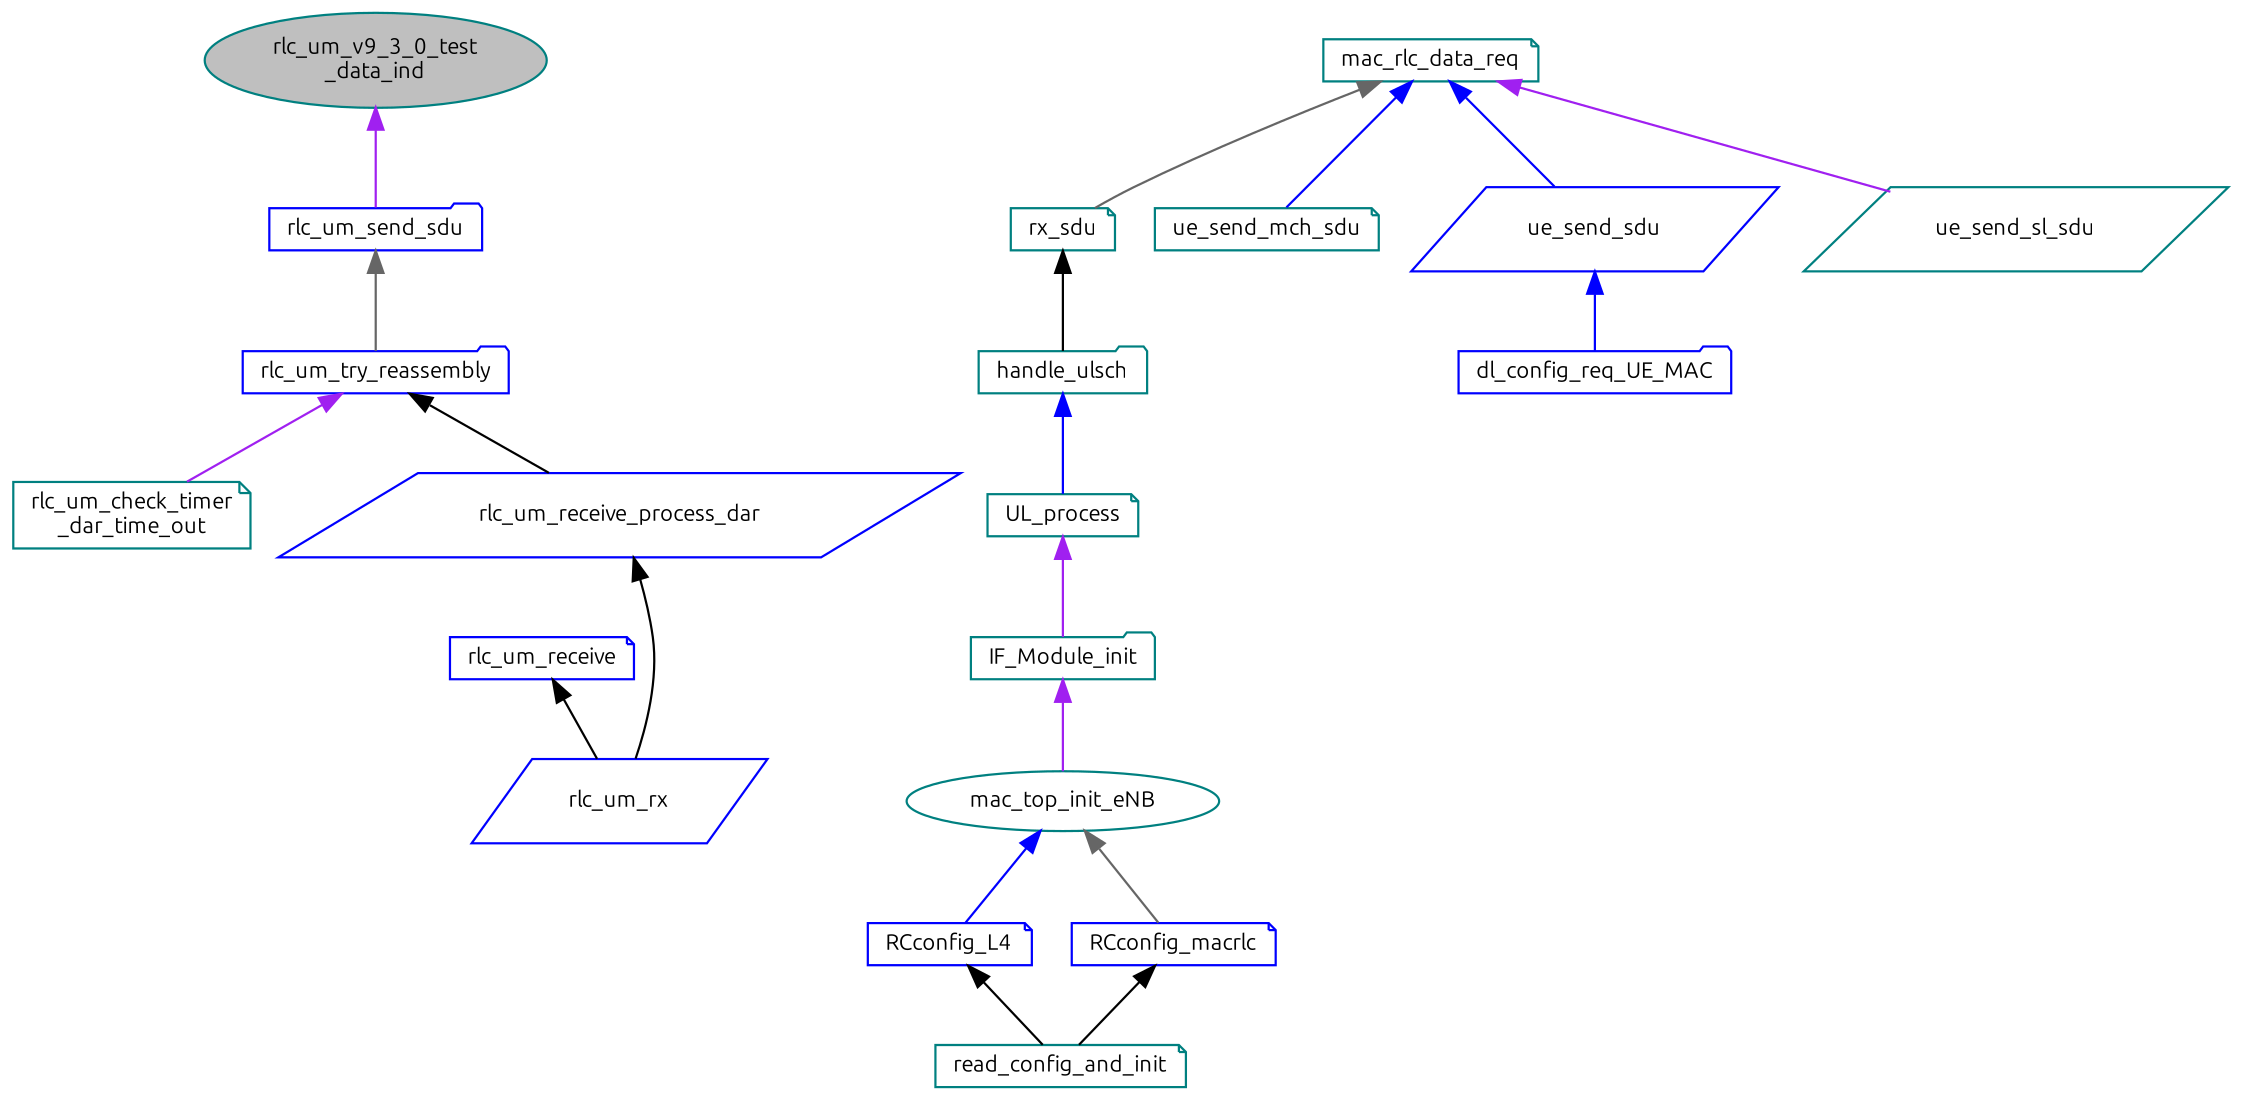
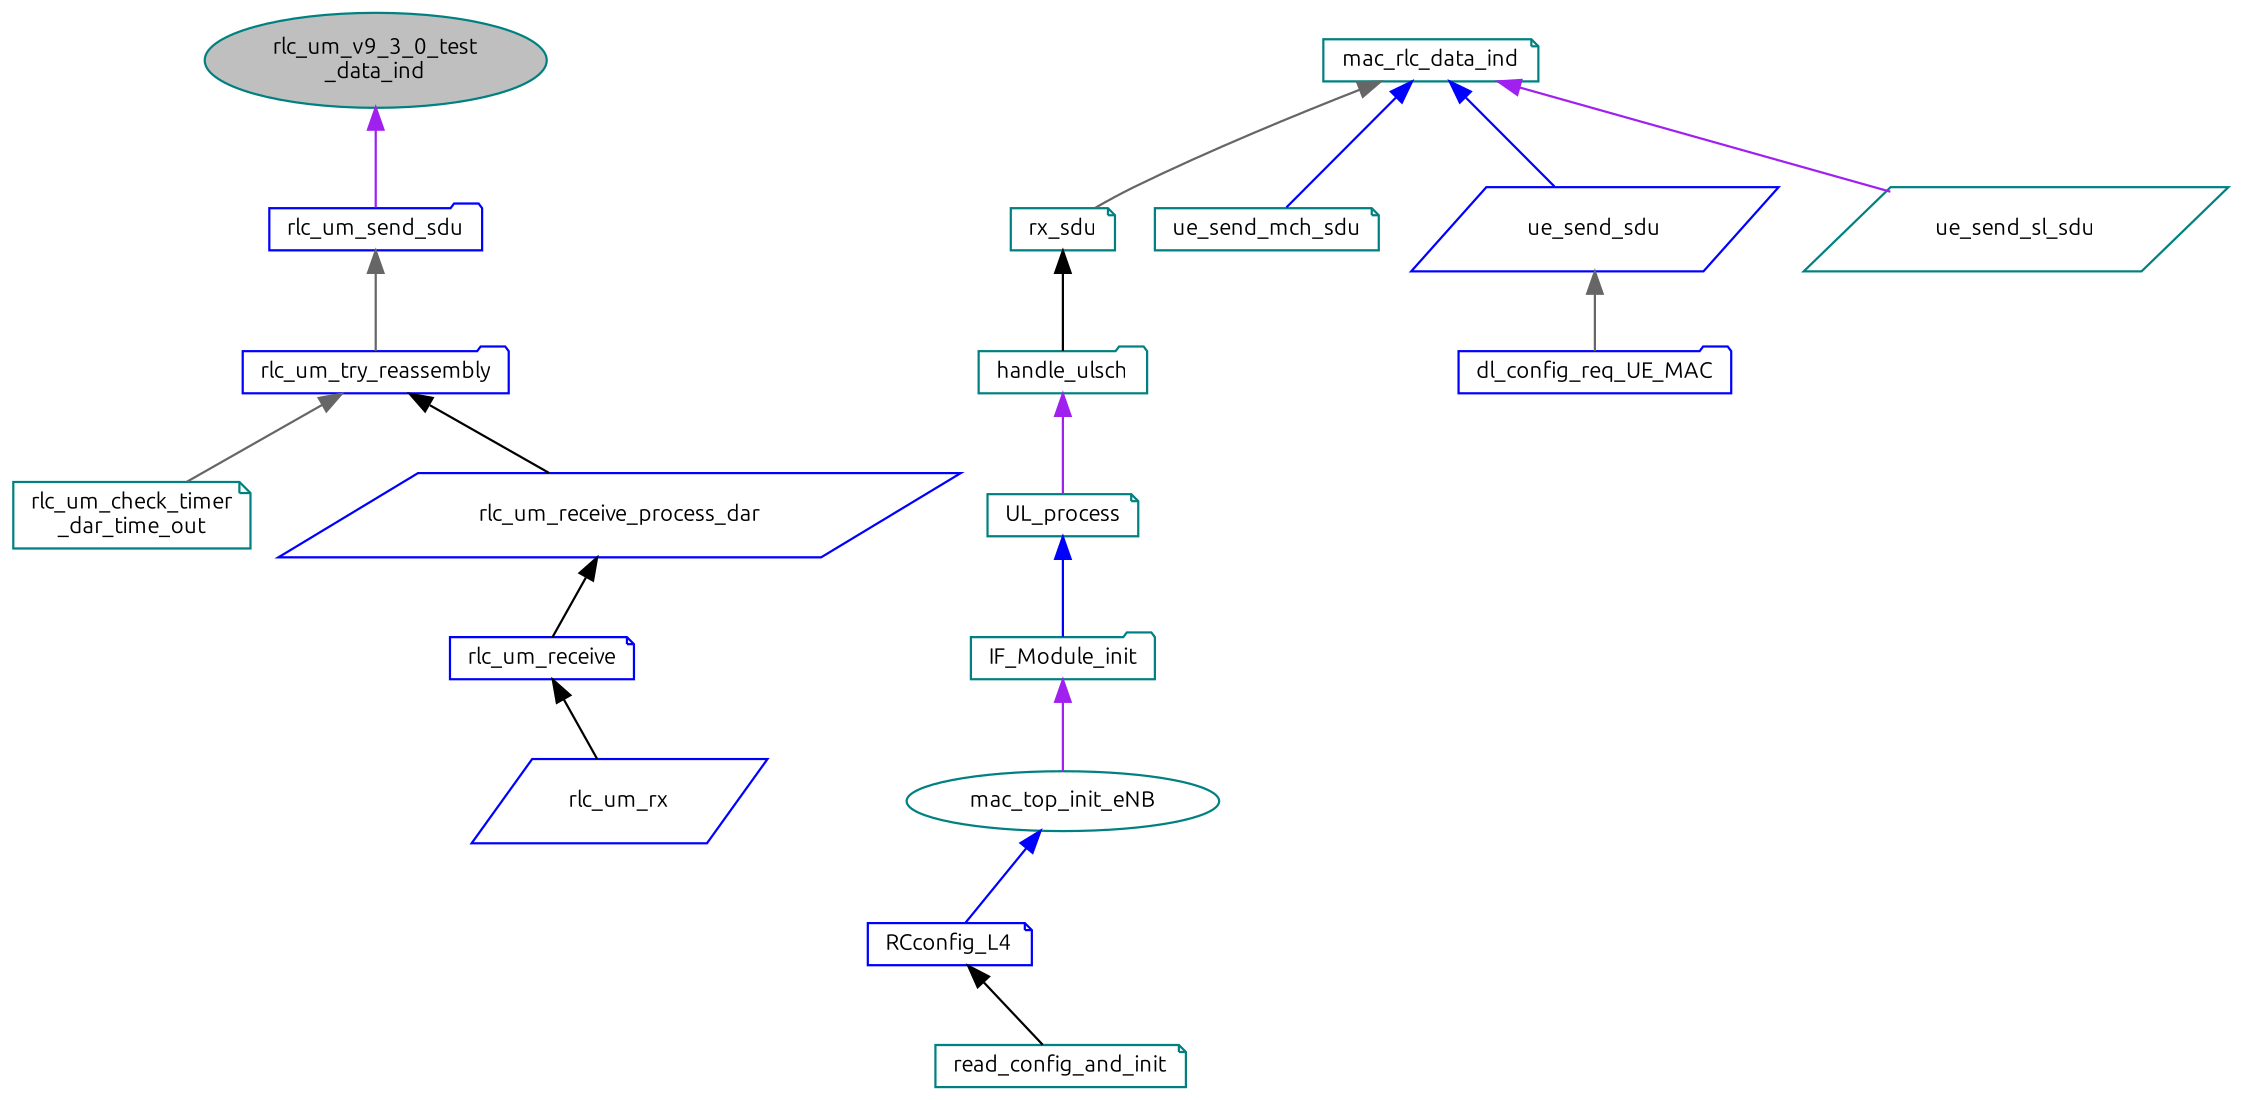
node "mac_rlc_data_req": label "mac_rlc_data_req" -> "mac_rlc_data_ind"
edge "dl_config_req_UE_MAC" -> "ue_send_sdu": color blue -> gray40
edge "rlc_um_check_timer _dar_time_out" -> "rlc_um_try_reassembly": color purple -> gray40
edge "UL_process" -> "handle_ulsch": color blue -> purple
edge "IF_Module_init" -> "UL_process": color purple -> blue
edge "rlc_um_rx" -> "rlc_um_receive_process_dar": now "rlc_um_receive" -> "rlc_um_receive_process_dar"
node "RCconfig_macrlc": removed
